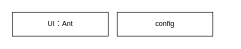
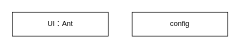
node "config": moved (165, 24) -> (180, 24)
